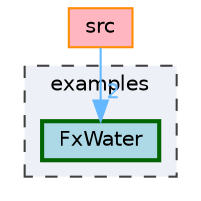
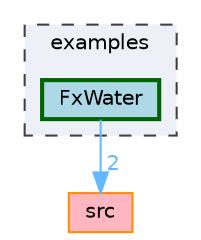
edge "src" -> "FxWater": reversed
